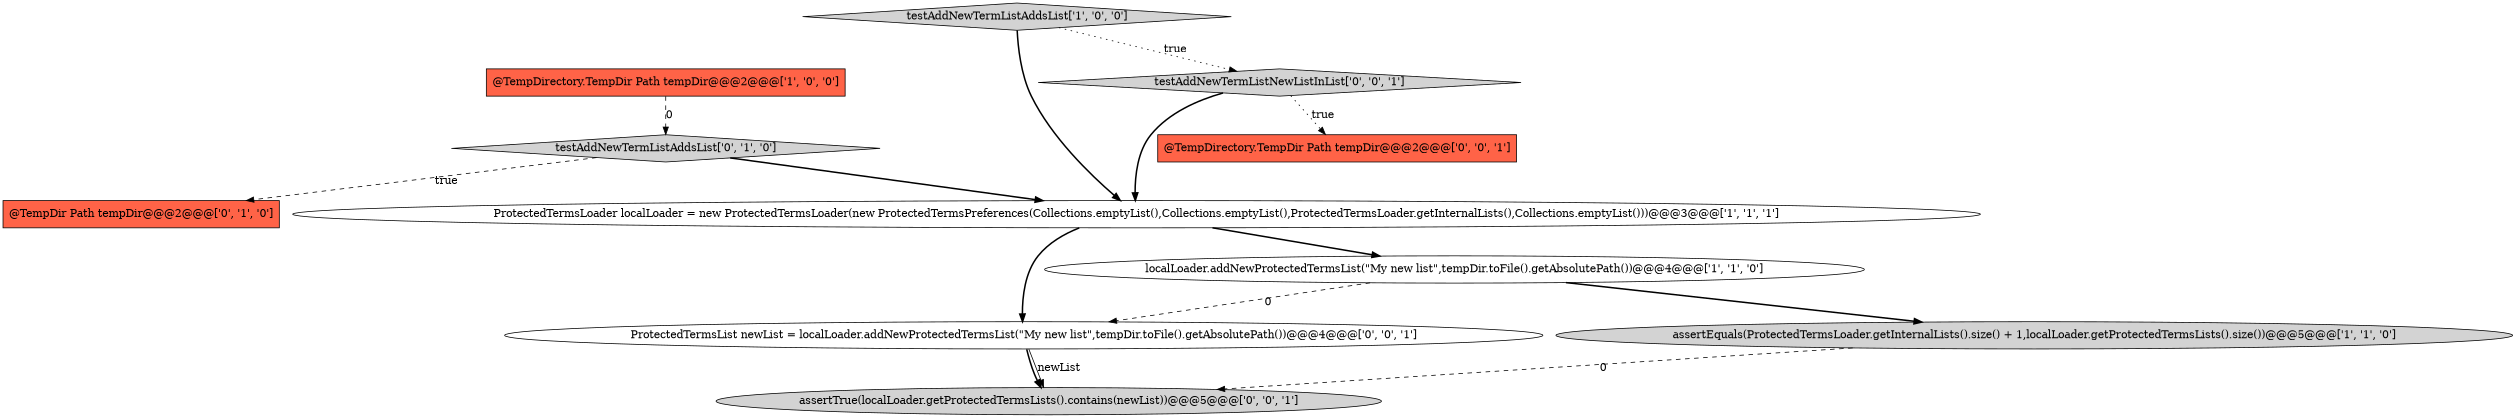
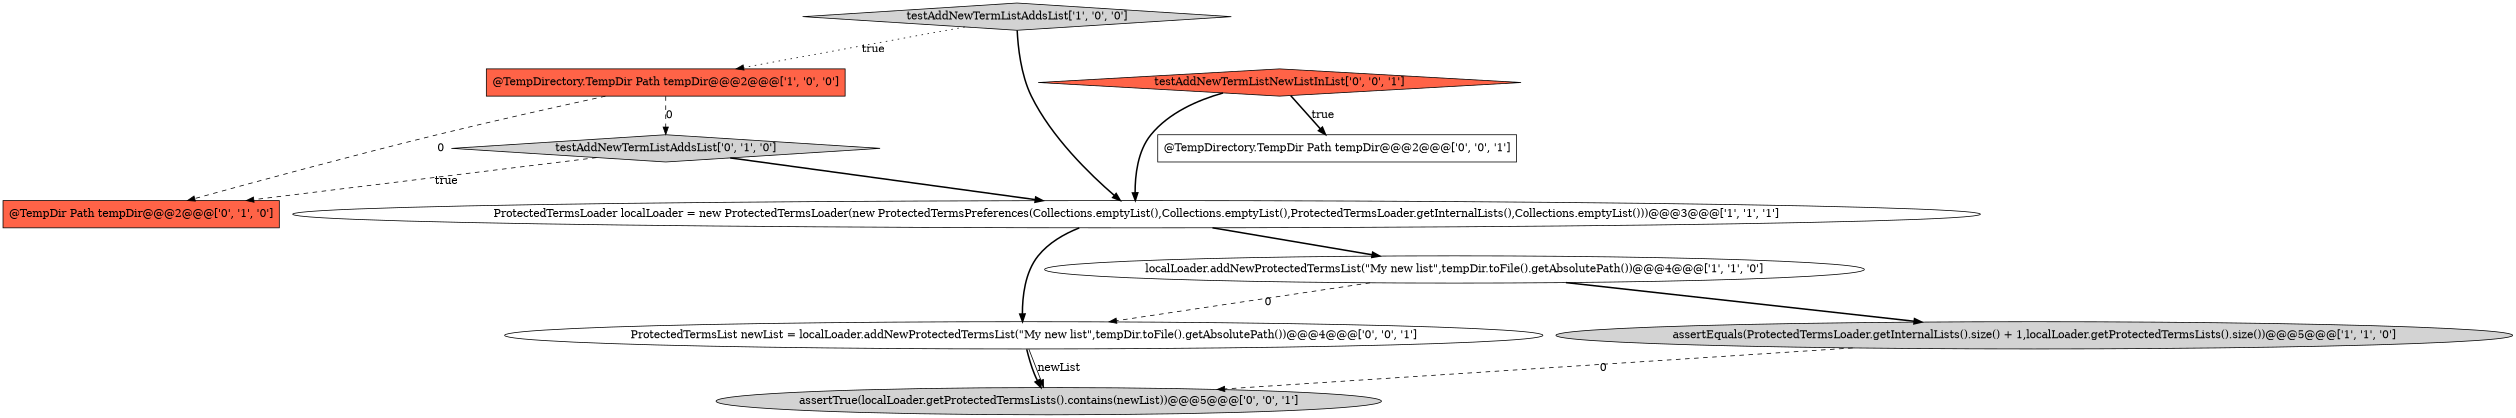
edge "testAddNewTermListAddsList['1', '0', '0']" -> "testAddNewTermListNewListInList['0', '0', '1']": now "testAddNewTermListAddsList['1', '0', '0']" -> "@TempDirectory.TempDir Path tempDir@@@2@@@['1', '0', '0']"
node "testAddNewTermListNewListInList['0', '0', '1']": fillcolor lightgray -> tomato
edge "testAddNewTermListNewListInList['0', '0', '1']" -> "@TempDirectory.TempDir Path tempDir@@@2@@@['0', '0', '1']": style dotted -> bold
edge "@TempDirectory.TempDir Path tempDir@@@2@@@['1', '0', '0']" -> "@TempDir Path tempDir@@@2@@@['0', '1', '0']": added, label "0"
node "@TempDirectory.TempDir Path tempDir@@@2@@@['0', '0', '1']": fillcolor tomato -> white
